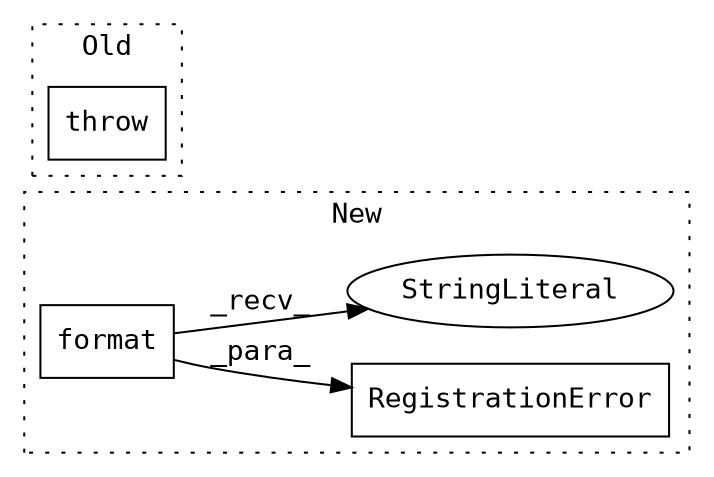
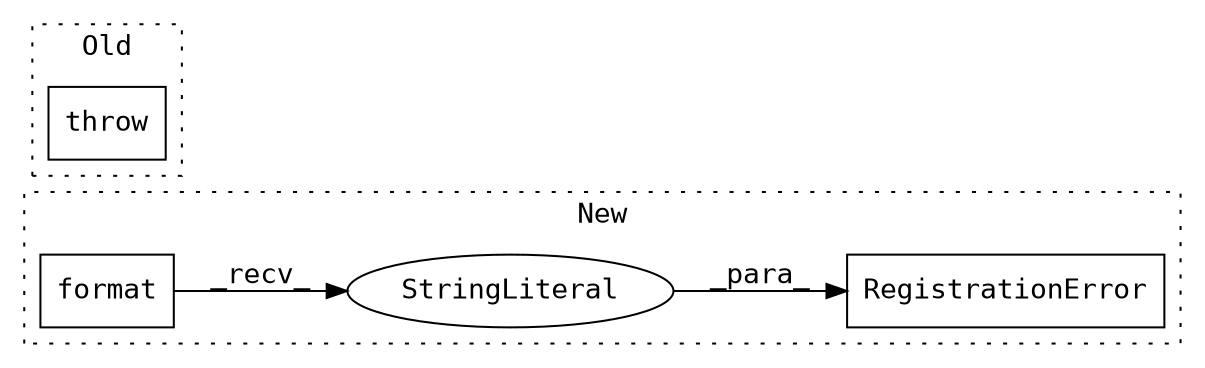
edge "format" -> "RegistrationError": now "StringLiteral" -> "RegistrationError"
